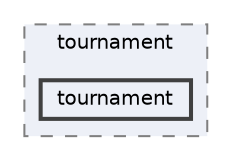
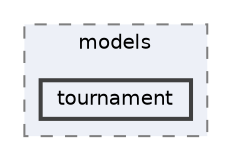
cluster "tournament": label "tournament" -> "models"
